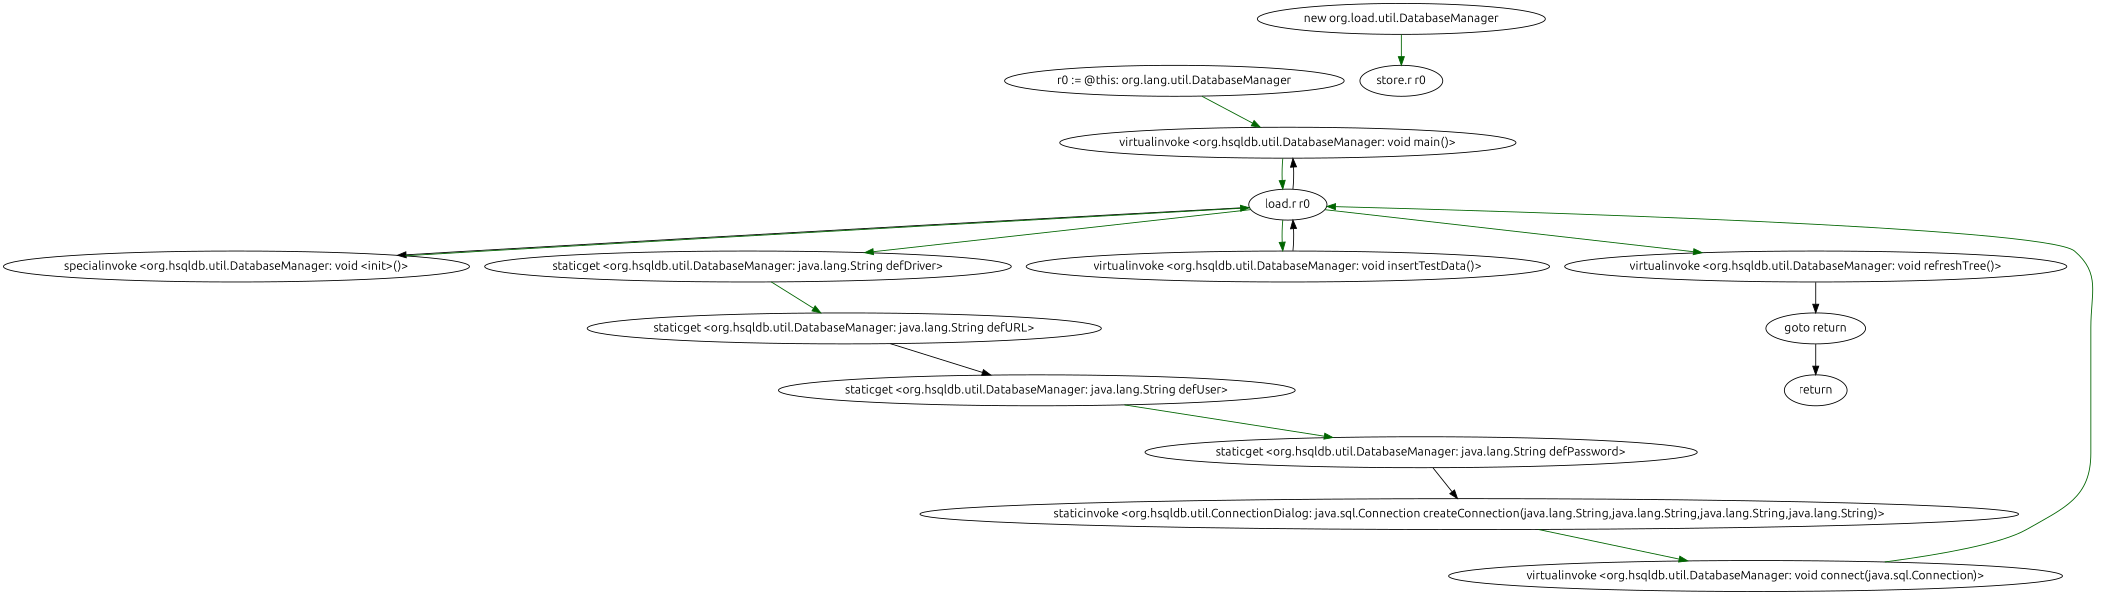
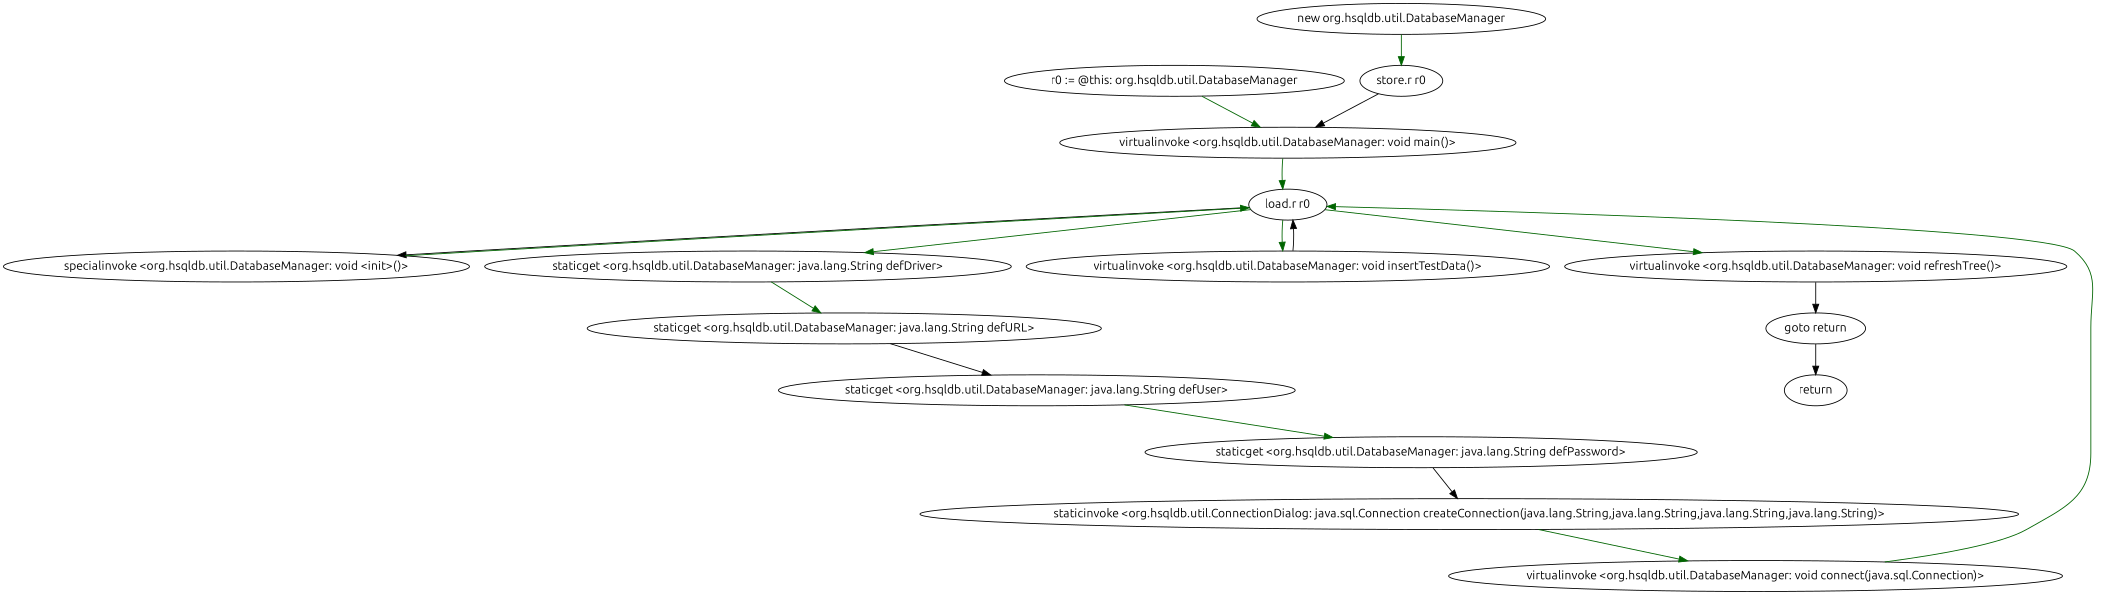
node "new org.load.util.DatabaseManager": label "new org.load.util.DatabaseManager" -> "new org.hsqldb.util.DatabaseManager"
node "r0 := @this: org.lang.util.DatabaseManager": label "r0 := @this: org.lang.util.DatabaseManager" -> "r0 := @this: org.hsqldb.util.DatabaseManager"
edge "load.r r0" -> "virtualinvoke <org.hsqldb.util.DatabaseManager: void main()>": now "store.r r0" -> "virtualinvoke <org.hsqldb.util.DatabaseManager: void main()>"
